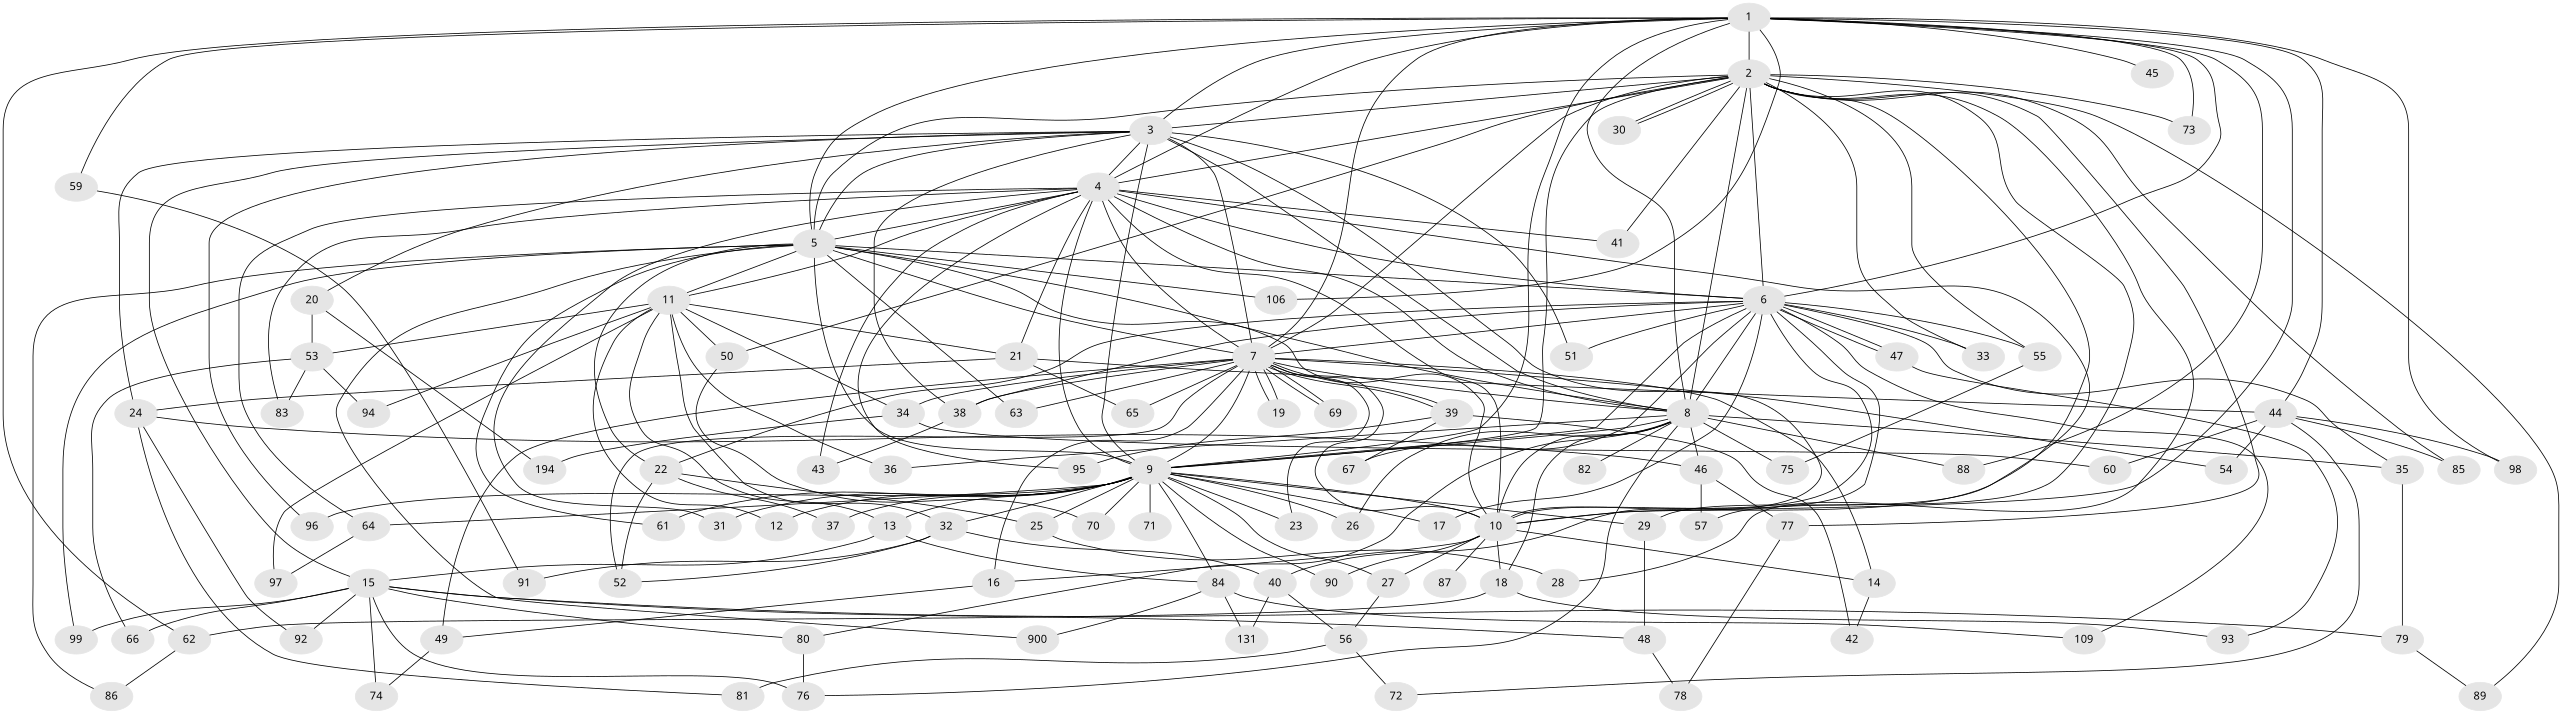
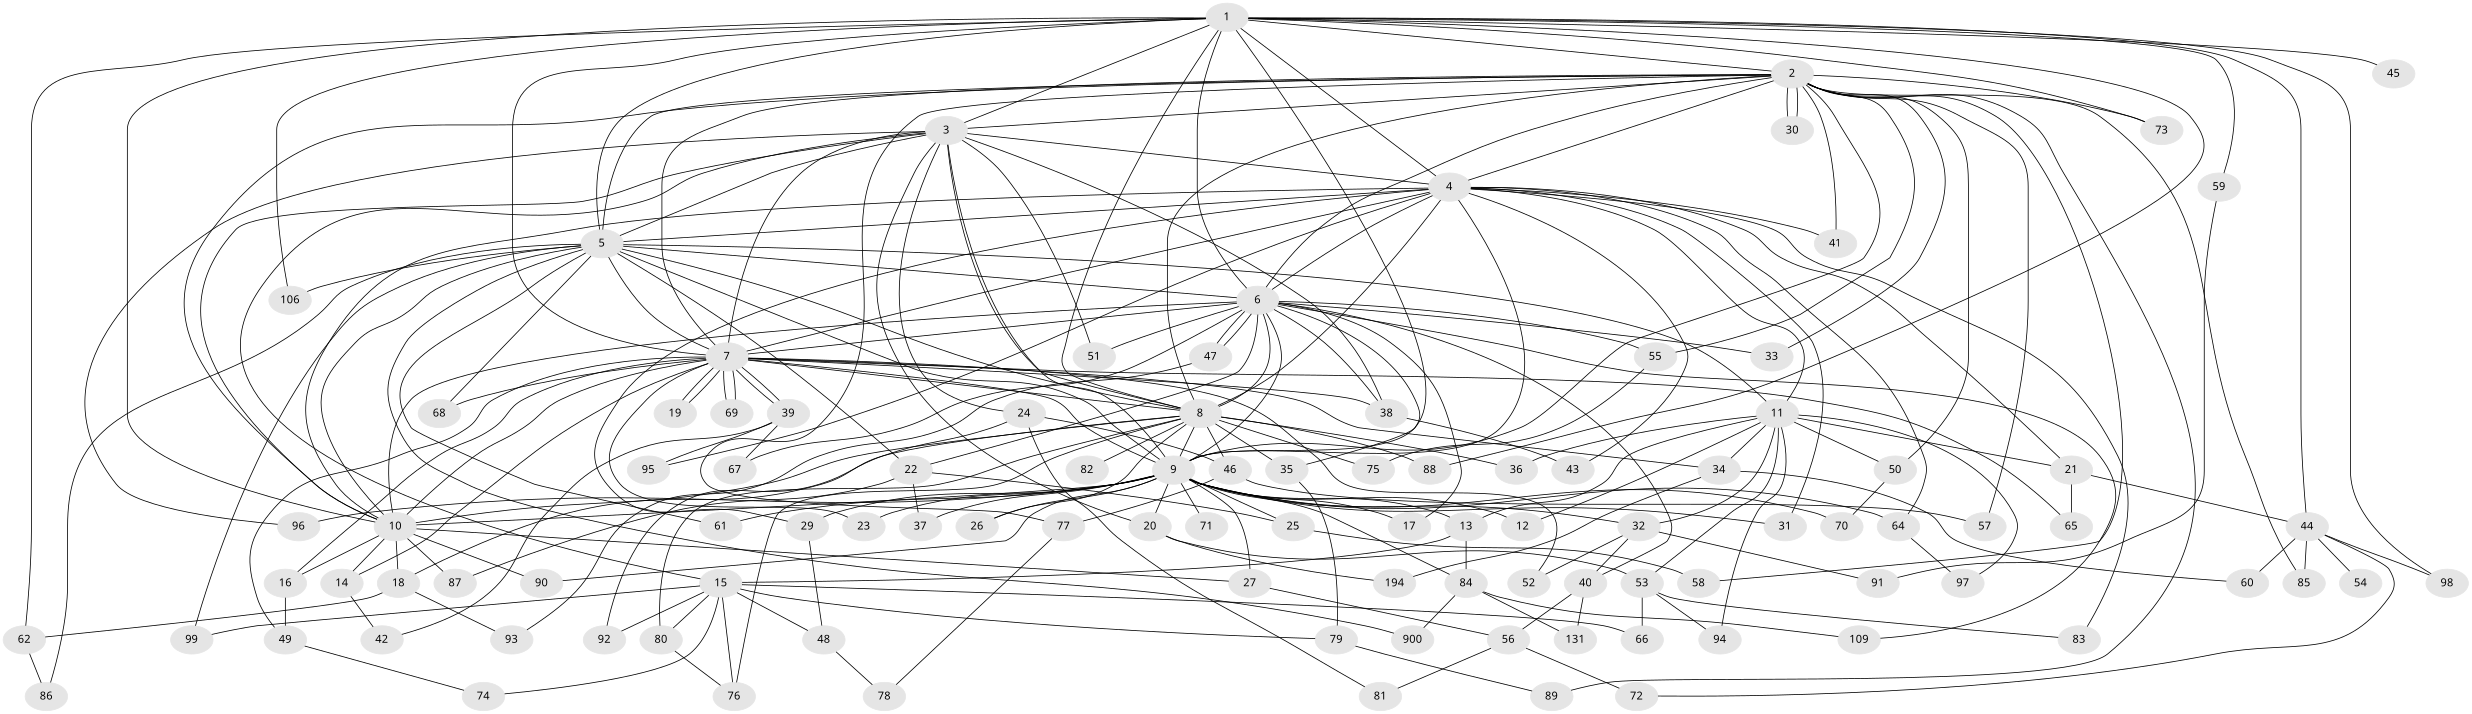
edge "21" -- "24": removed
edge "7" -- "54": removed
node "63": label "63" -> "68"
edge "9" -- "20": added
edge "22" -- "52": now "22" -- "87"
node "28": label "28" -> "58"
